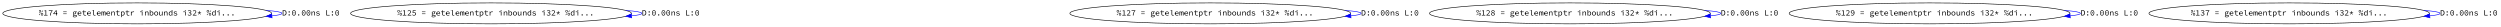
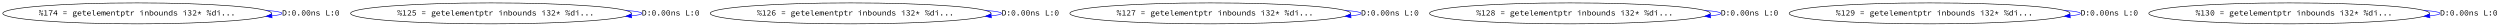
node "%126 = getelementptr inbounds i32* %di...": added
node "%137 = getelementptr inbounds i32* %di...": label "%137 = getelementptr inbounds i32* %di..." -> "%130 = getelementptr inbounds i32* %di..."
